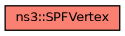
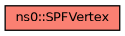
node "ns3::SPFVertex": label "ns3::SPFVertex" -> "ns0::SPFVertex"
